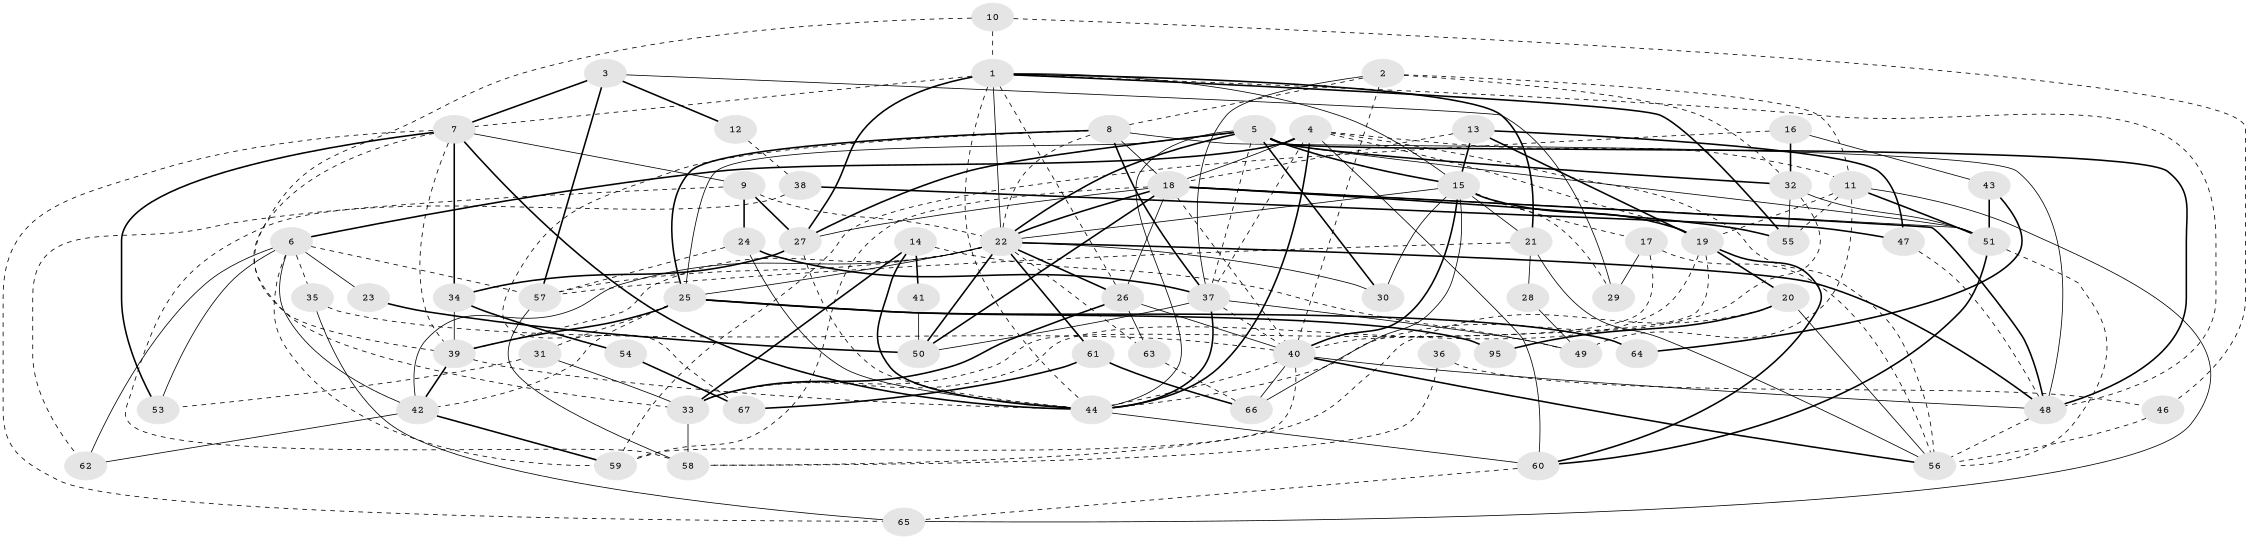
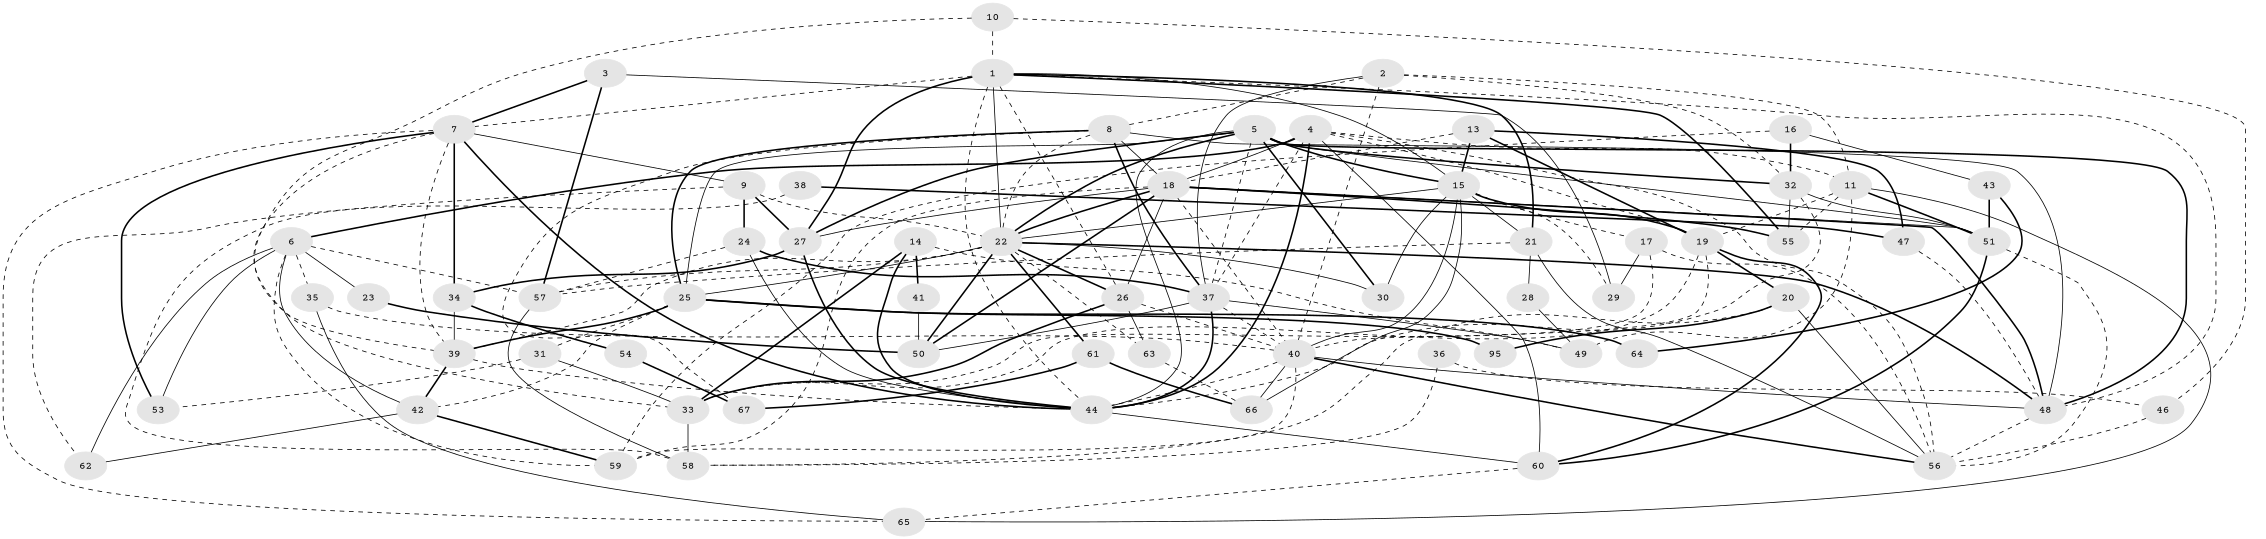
node "12": removed
edge "22" -- "42": removed
edge "15" -- "40": style bold -> solid
edge "26" -- "40": style solid -> dashed
edge "27" -- "44": style dashed -> bold
